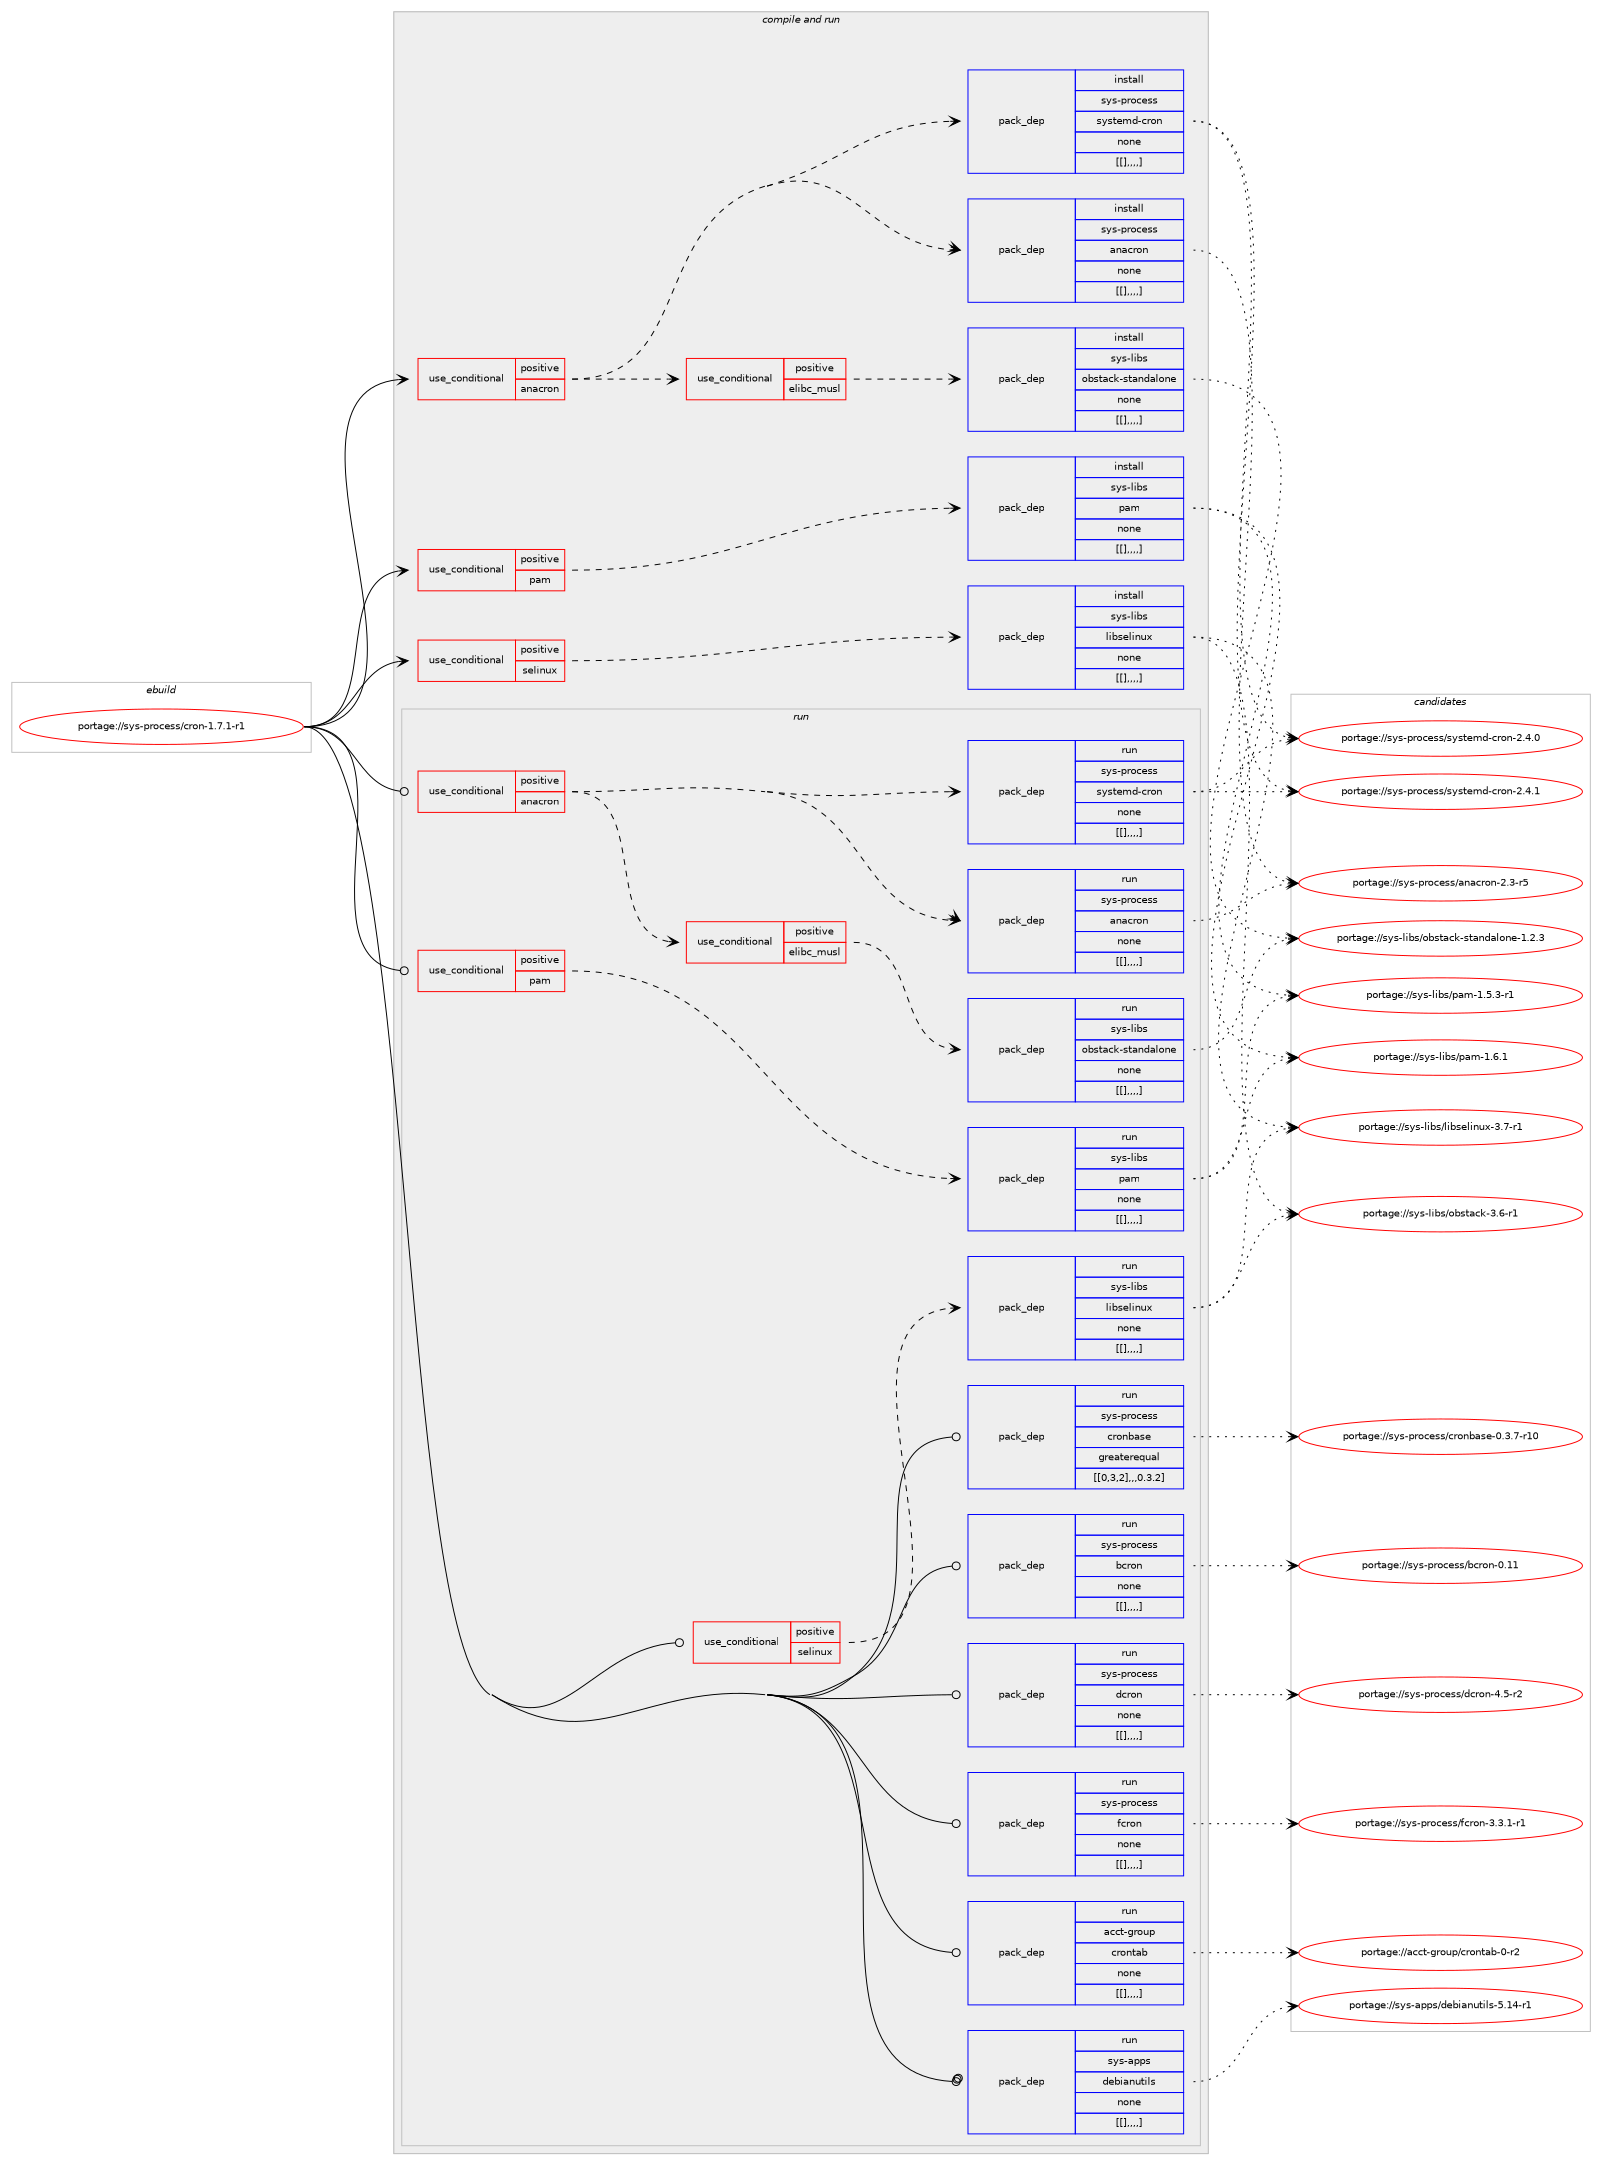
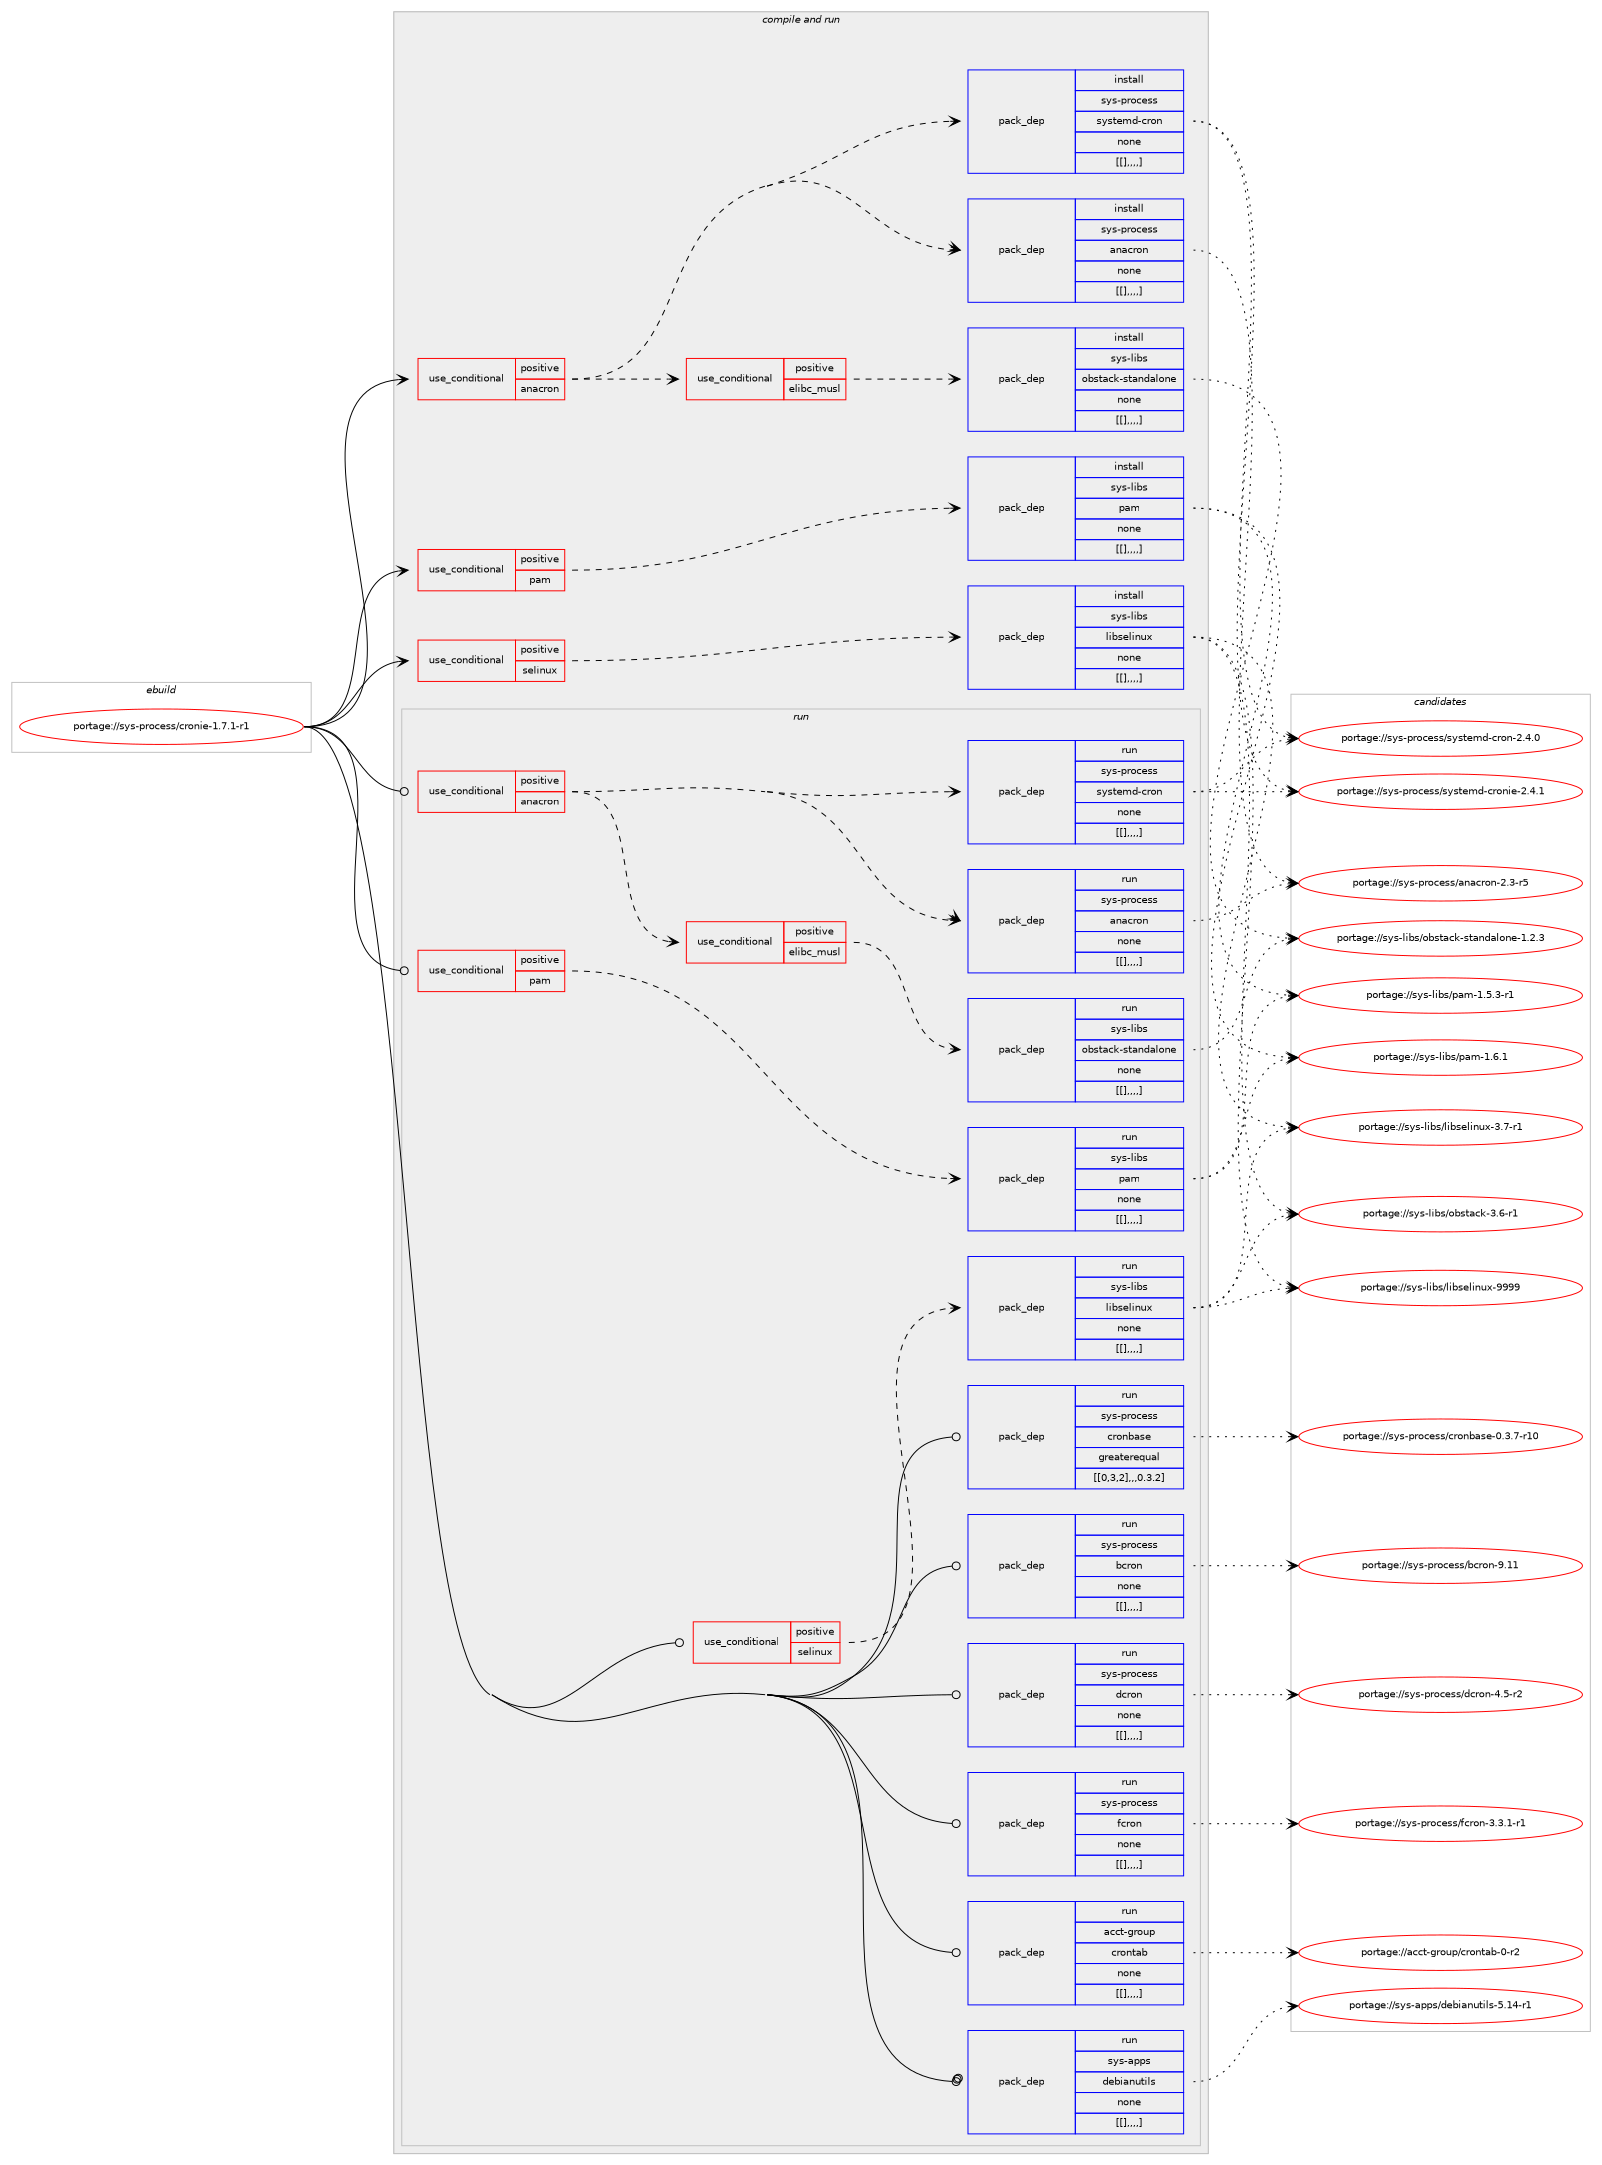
node "portage://sys-process/cron-1.7.1-r1": label "portage://sys-process/cron-1.7.1-r1" -> "portage://sys-process/cronie-1.7.1-r1"
node "portage://sys-process/systemd-cron-2.4.1": label "portage://sys-process/systemd-cron-2.4.1" -> "portage://sys-process/systemd-cronie-2.4.1"
node "portage://sys-libs/libselinux-9999": added
node "portage://sys-process/bcron-0.11": label "portage://sys-process/bcron-0.11" -> "portage://sys-process/bcron-9.11"
